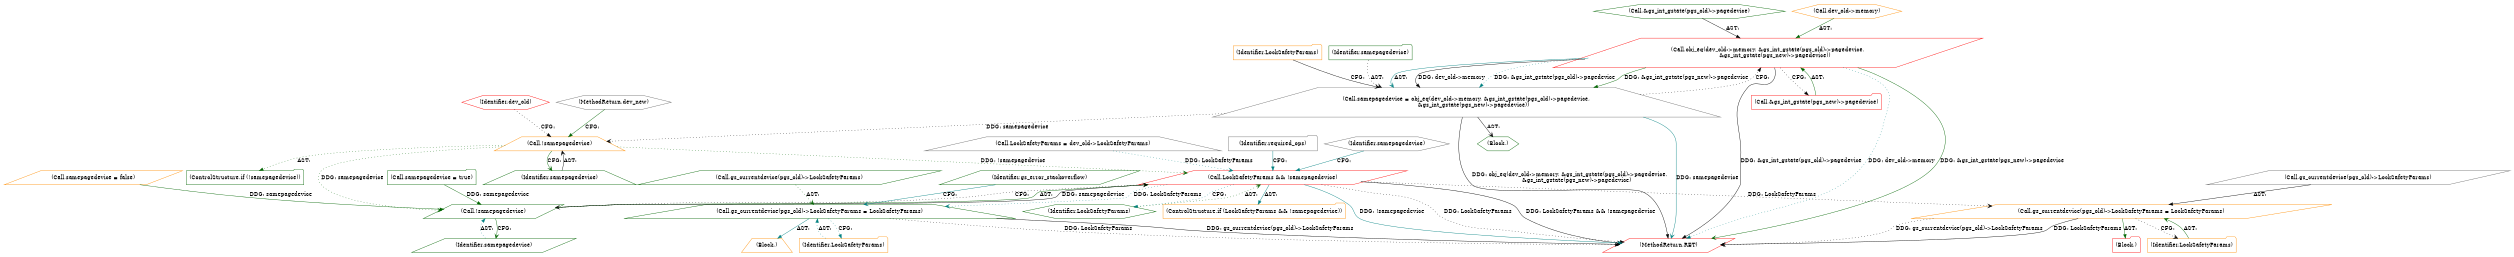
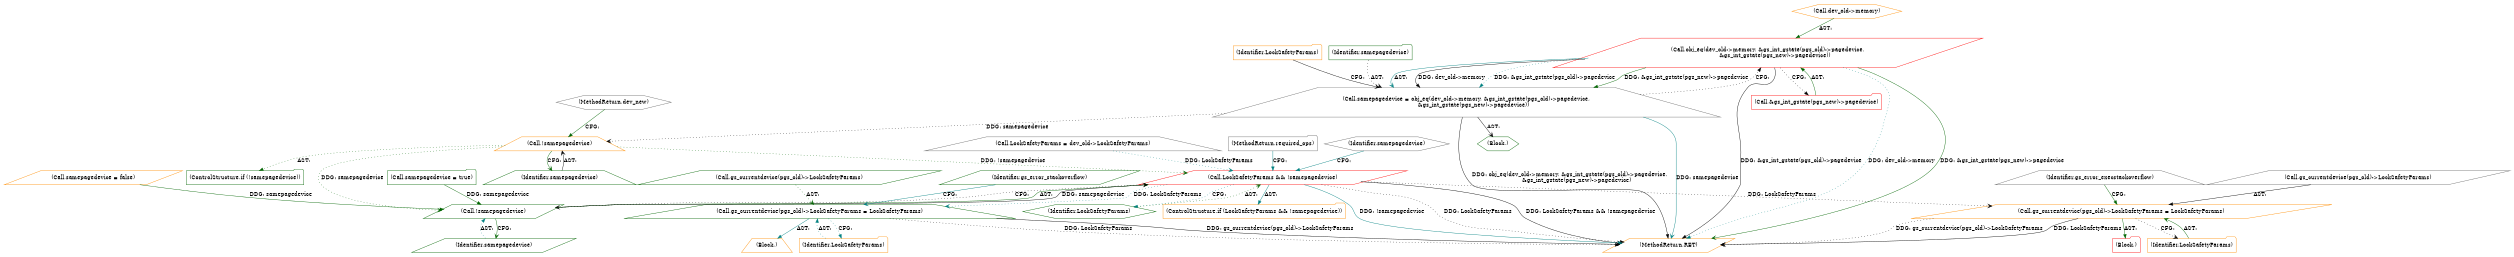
node "(Call,&gs_int_gstate(pgs_old)->pagedevice)": removed
node "(Identifier,dev_old)": removed
node "(Identifier,required_ops)": label "(Identifier,required_ops)" -> "(MethodReturn,required_ops)"
node "(Identifier,gs_error_execstackoverflow)": added
node "(MethodReturn,RET)": color red -> darkorange
